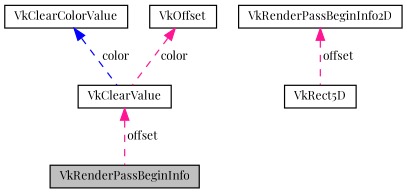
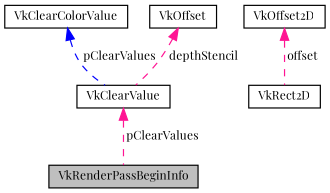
node "VkRenderPassBeginInfo2D": label "VkRenderPassBeginInfo2D" -> "VkOffset2D"
edge "VkClearValue" -> "VkClearColorValue": label " color" -> " pClearValues"
edge "VkClearValue" -> "VkOffset": label " color" -> " depthStencil"
node "VkRect5D": label "VkRect5D" -> "VkRect2D"
edge "VkRenderPassBeginInfo" -> "VkClearValue": label " offset" -> " pClearValues"
